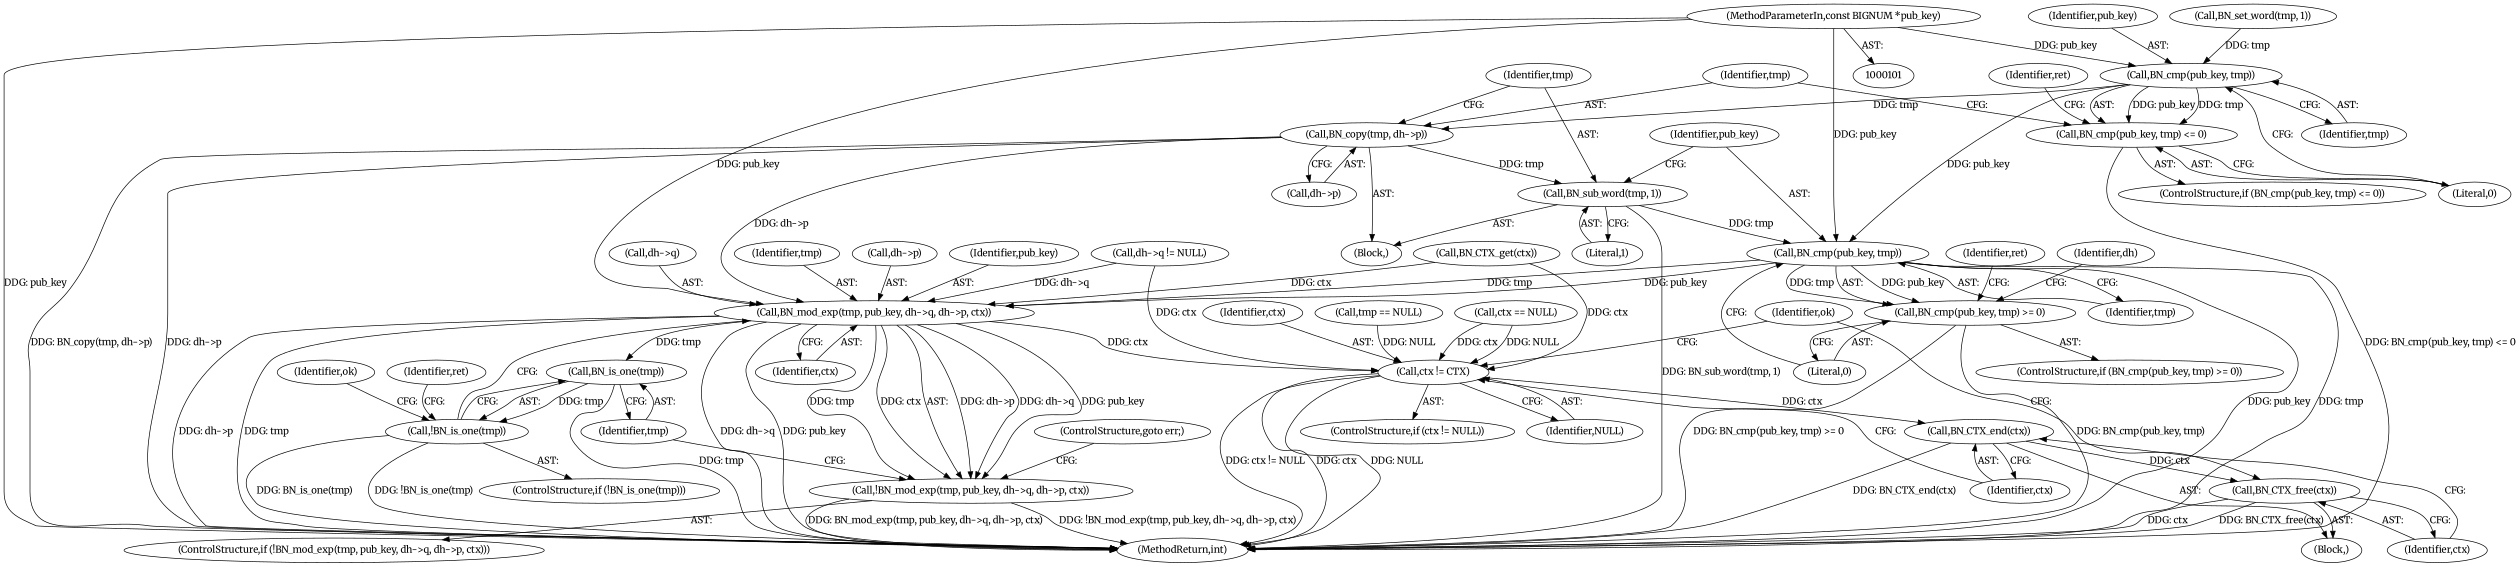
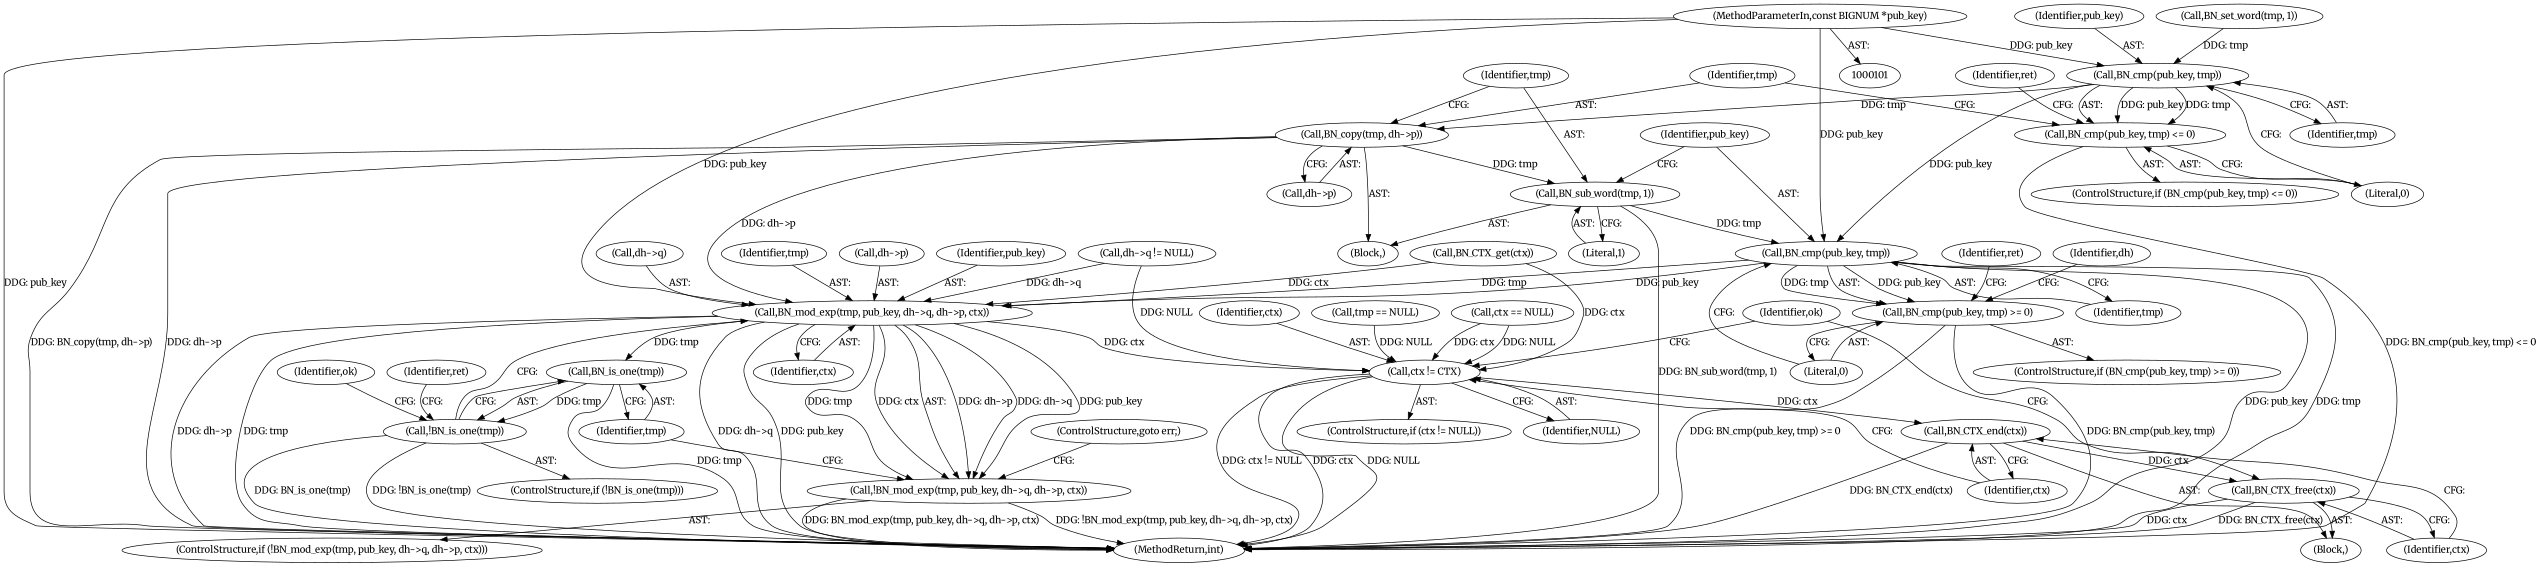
edge "(Call,dh->q != NULL)" -> "(Call,ctx != CTX)": label "DDG: ctx" -> "DDG: NULL"
